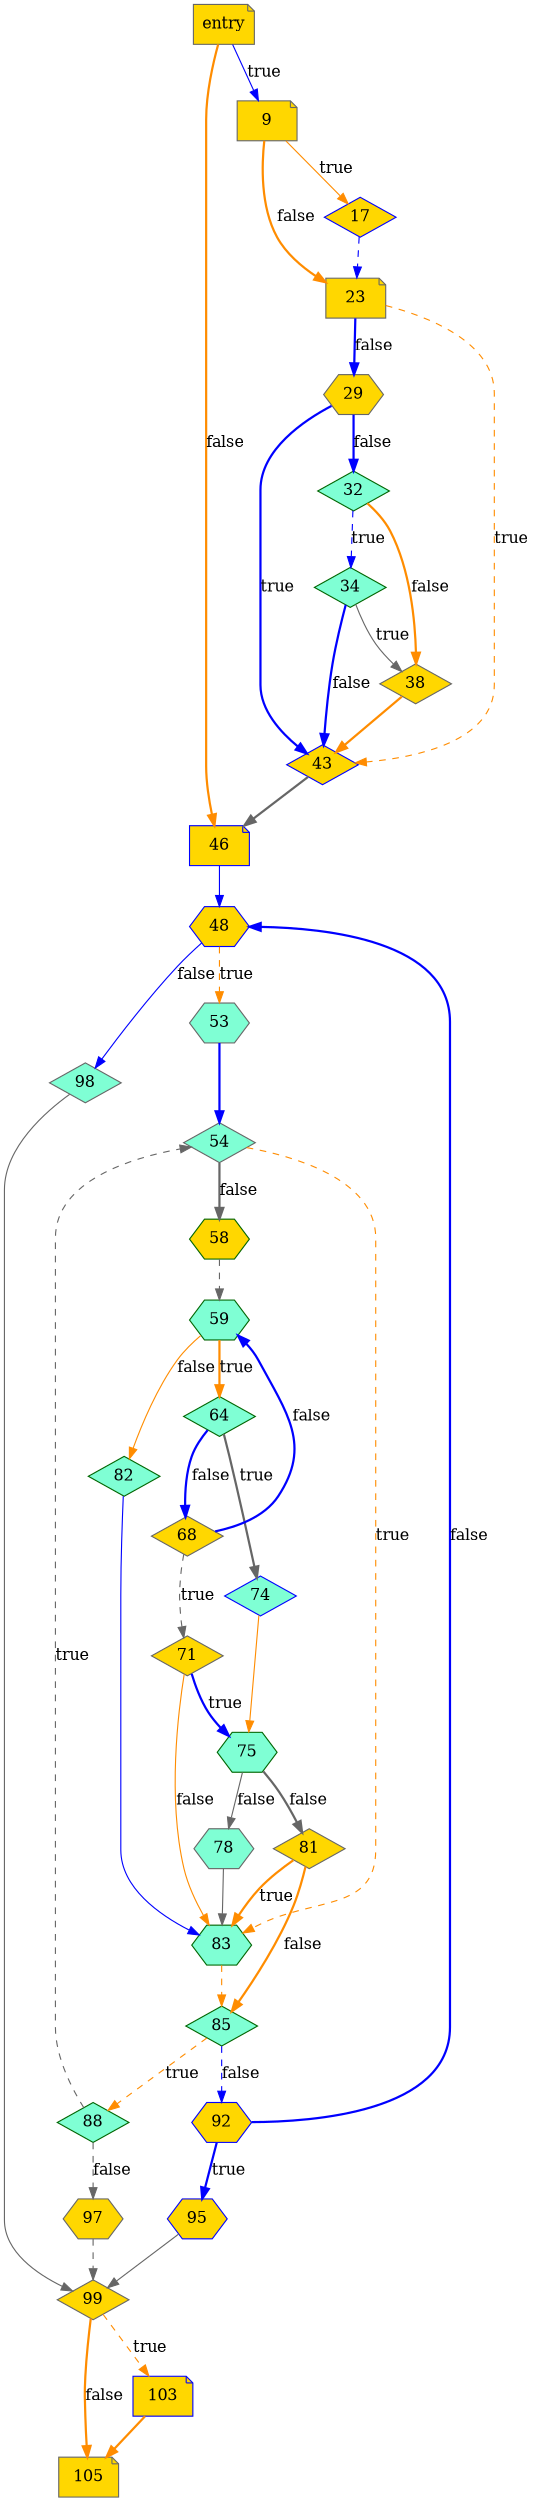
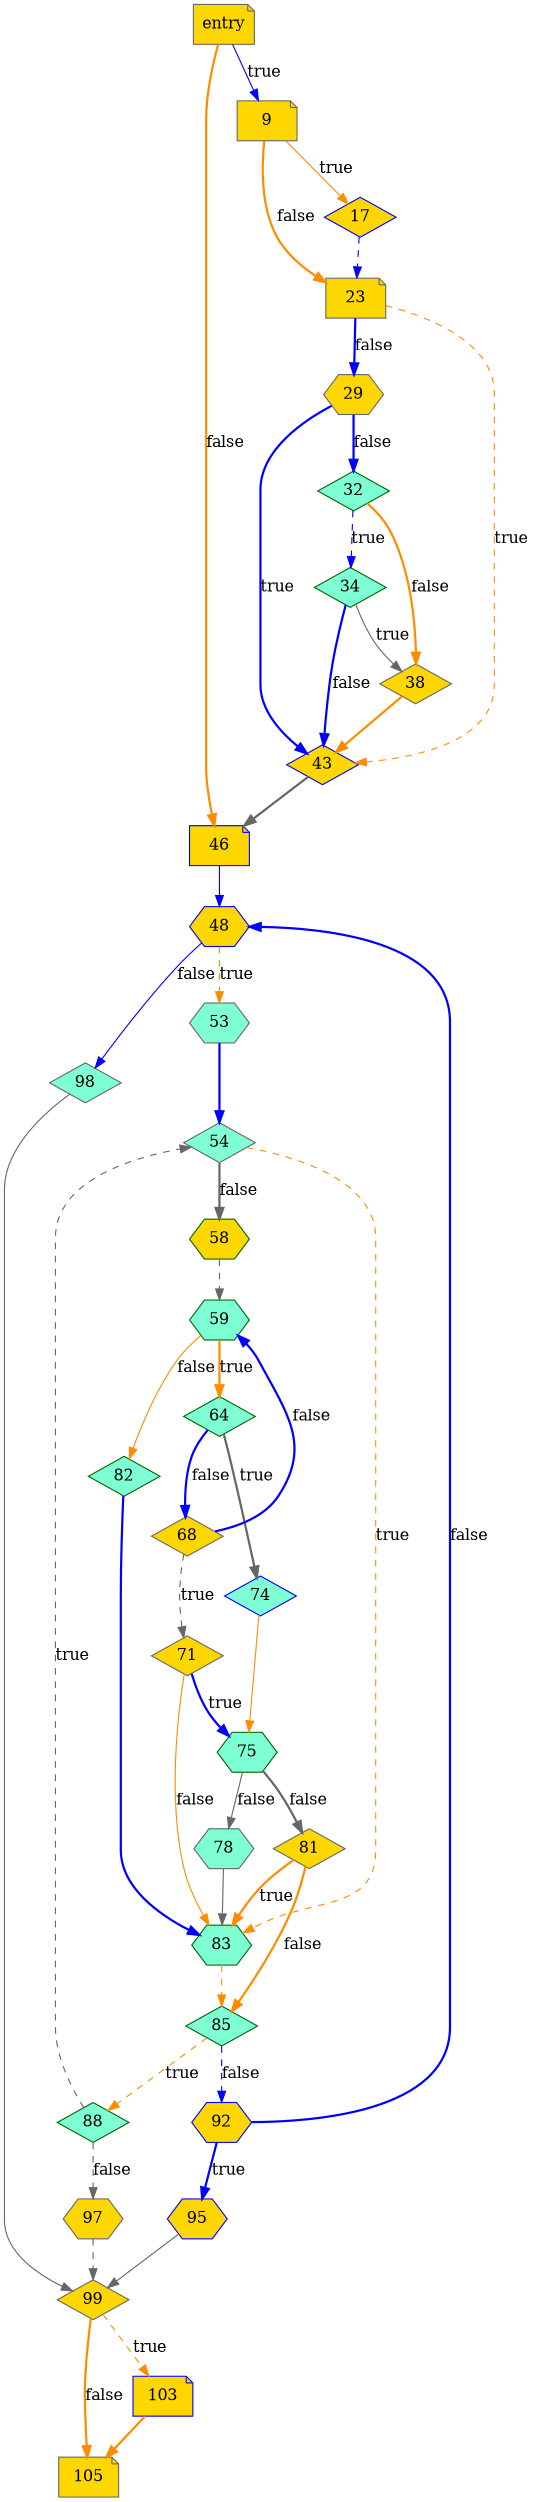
edge "82" -> "83": style solid -> bold
